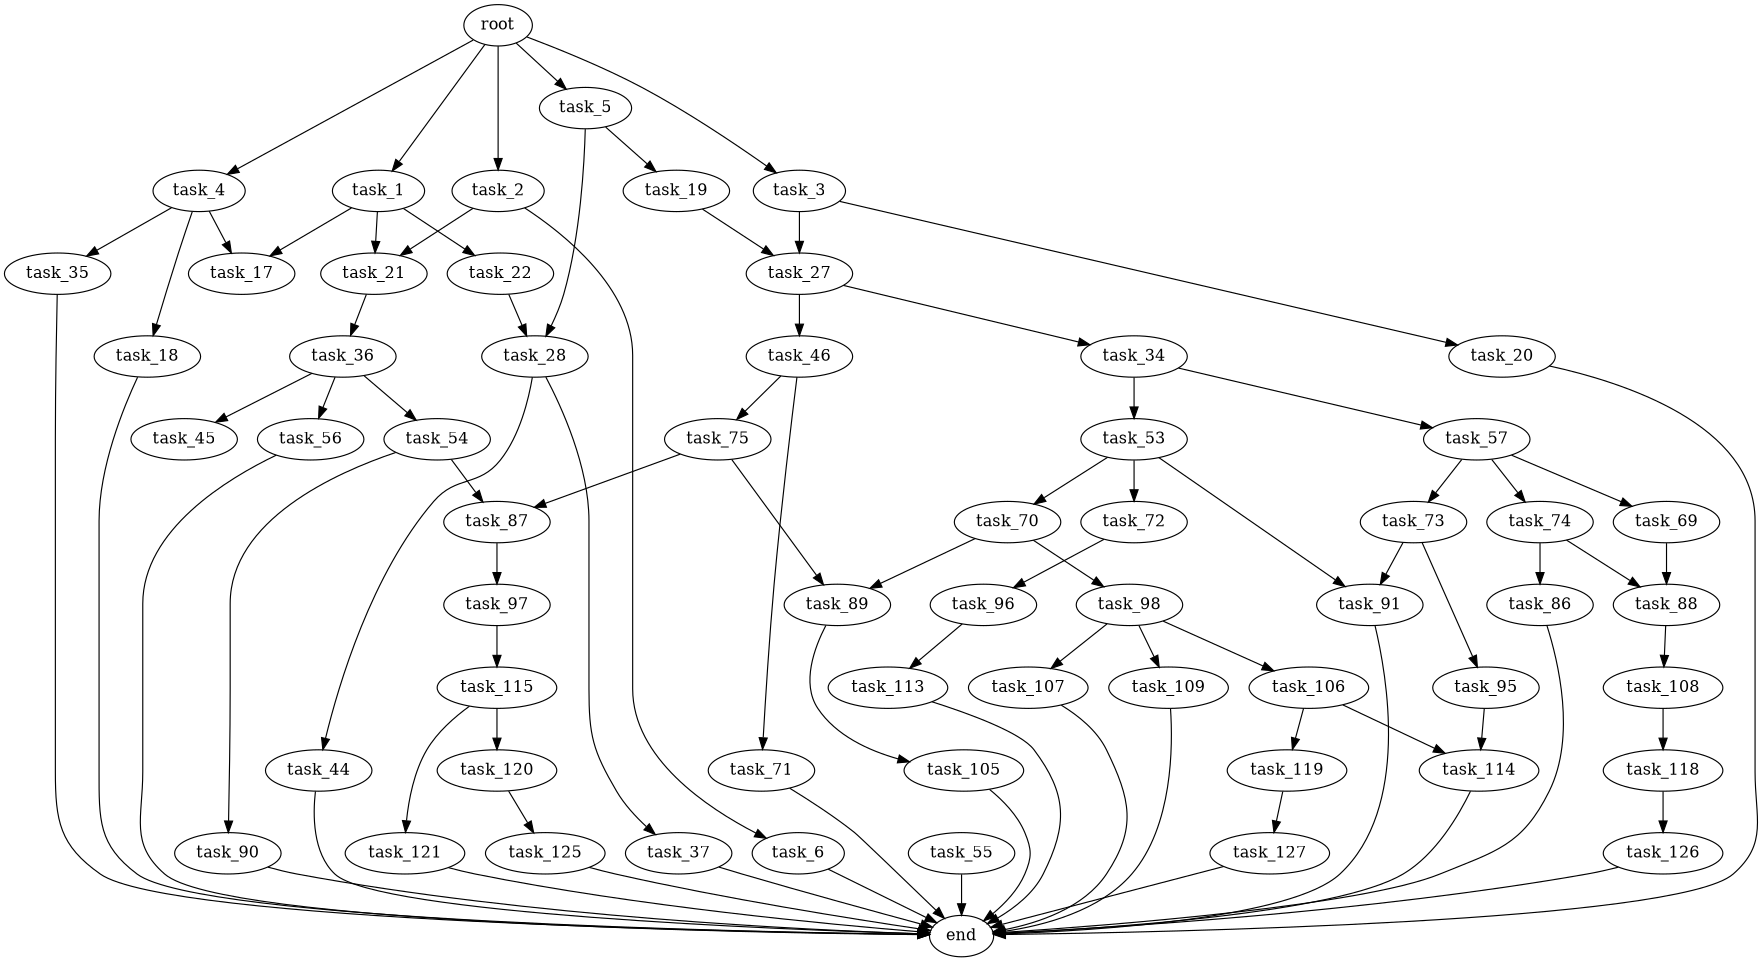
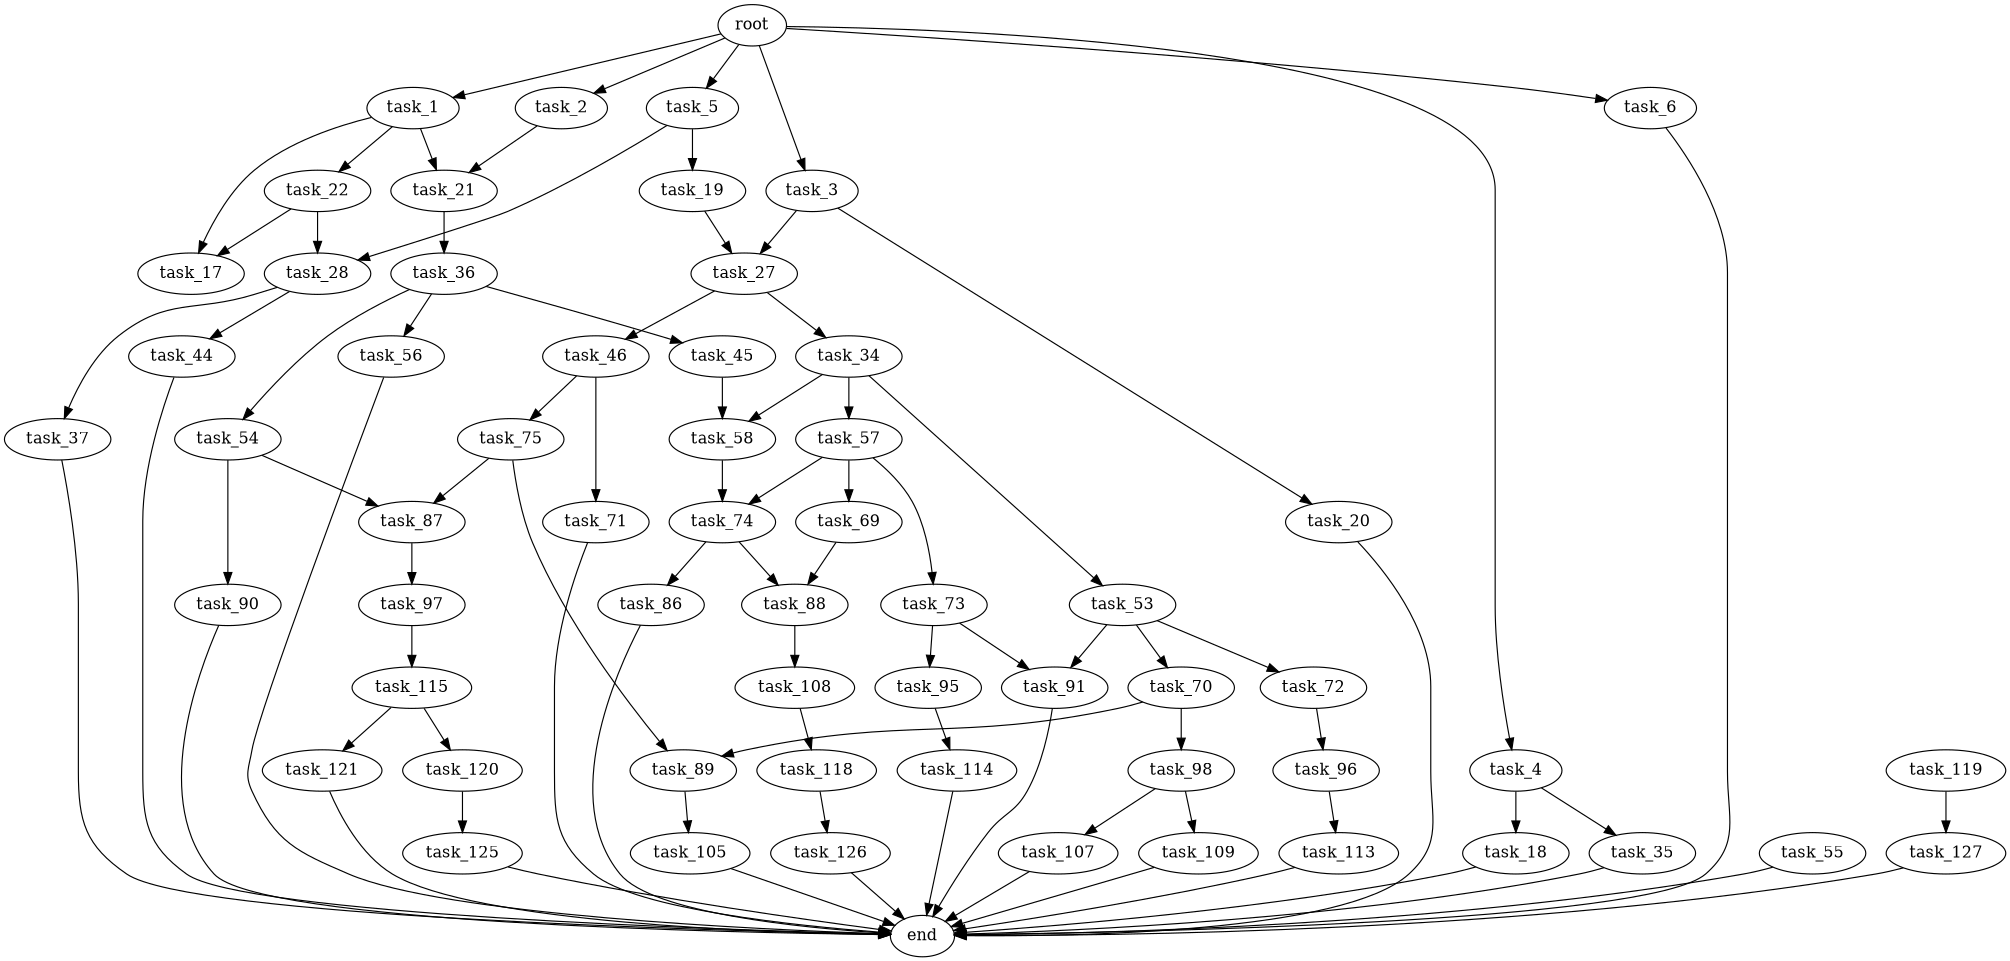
edge "task_4" -> "task_17": now "task_22" -> "task_17"
node "task_58": added
edge "task_2" -> "task_6": now "root" -> "task_6"
node "task_106": removed
